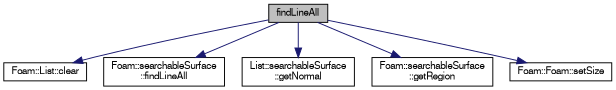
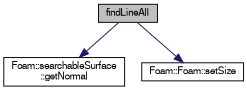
node "Foam::List::clear": removed
node "Foam::searchableSurface ::findLineAll": removed
node "List::searchableSurface ::getNormal": label "List::searchableSurface ::getNormal" -> "Foam::searchableSurface ::getNormal"
node "Foam::searchableSurface ::getRegion": removed
